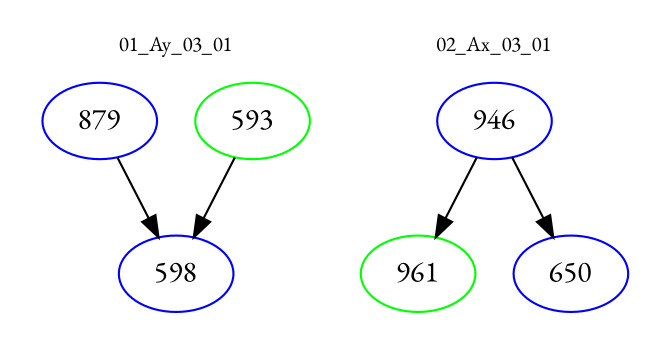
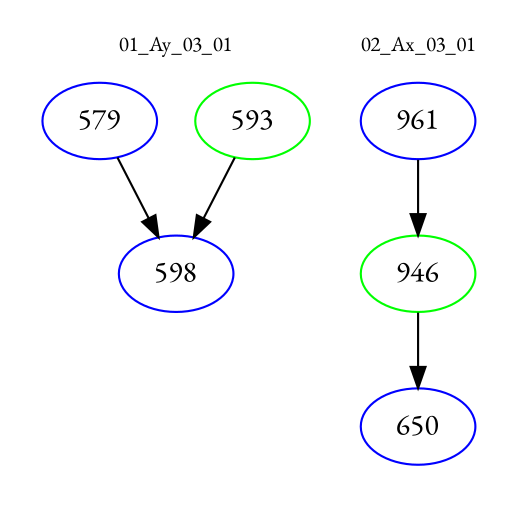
node "879": label "879" -> "579"
node "946": color blue -> green
edge "946" -> "961": reversed
node "961": color green -> blue
